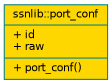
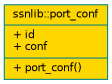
node "ssnlib::port_conf": text "+ raw" -> "+ conf"
